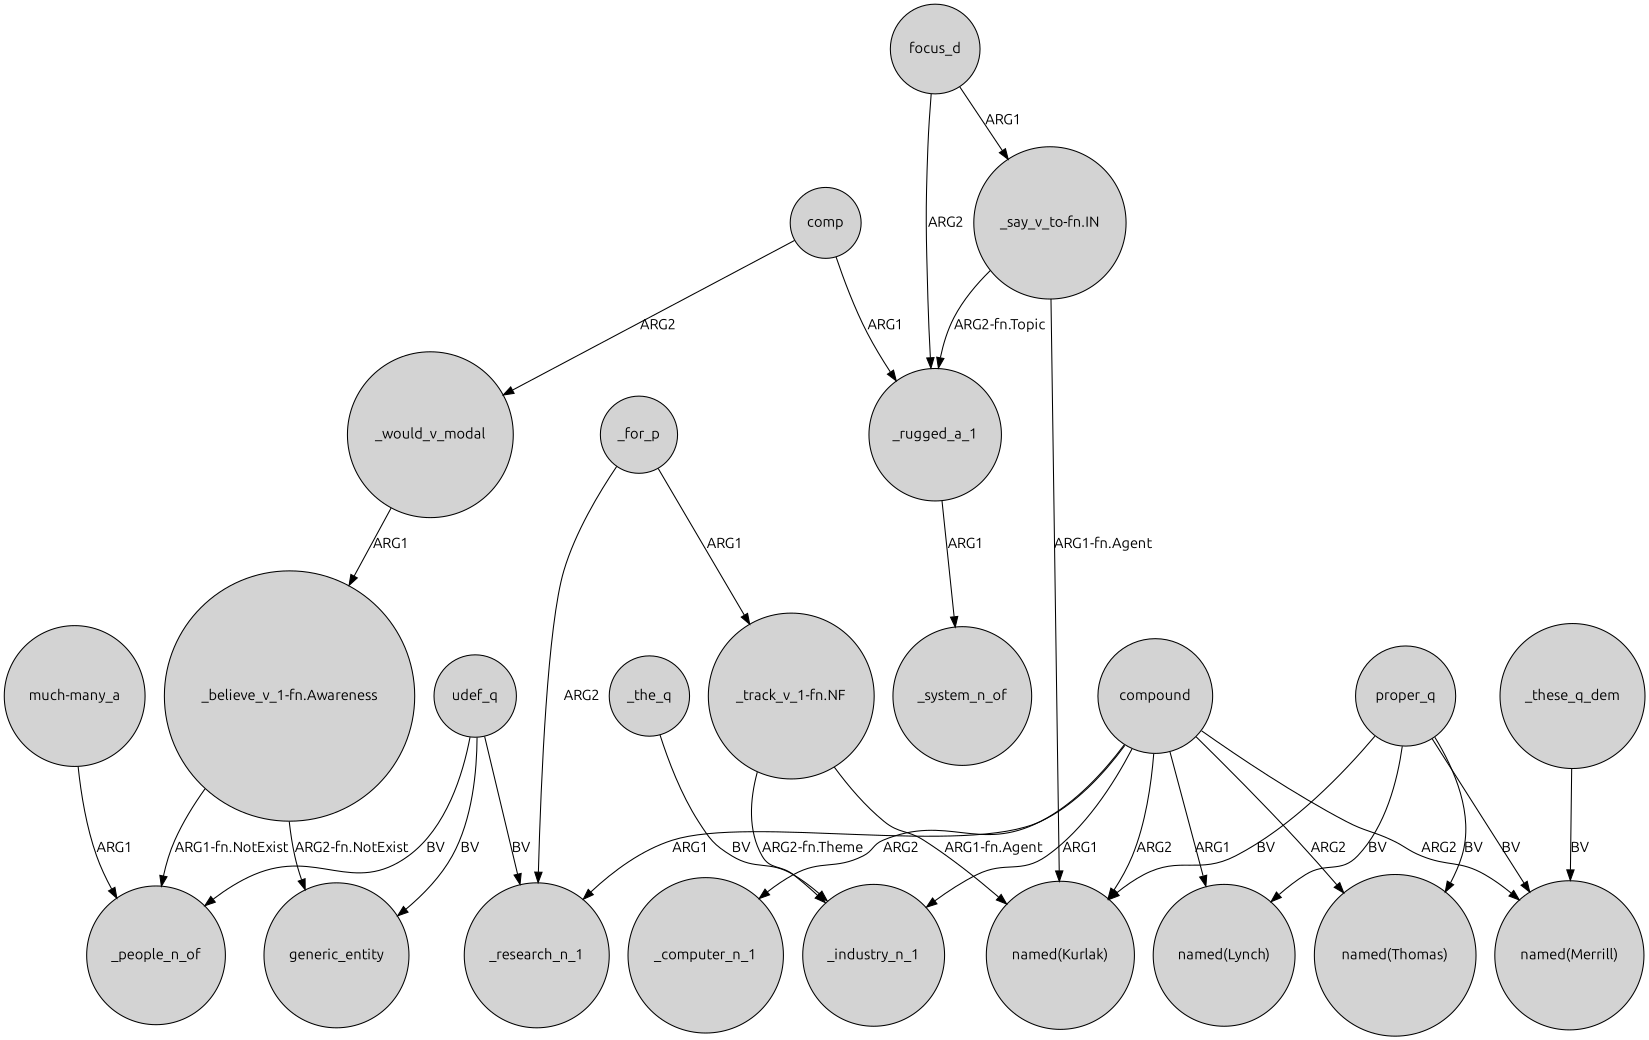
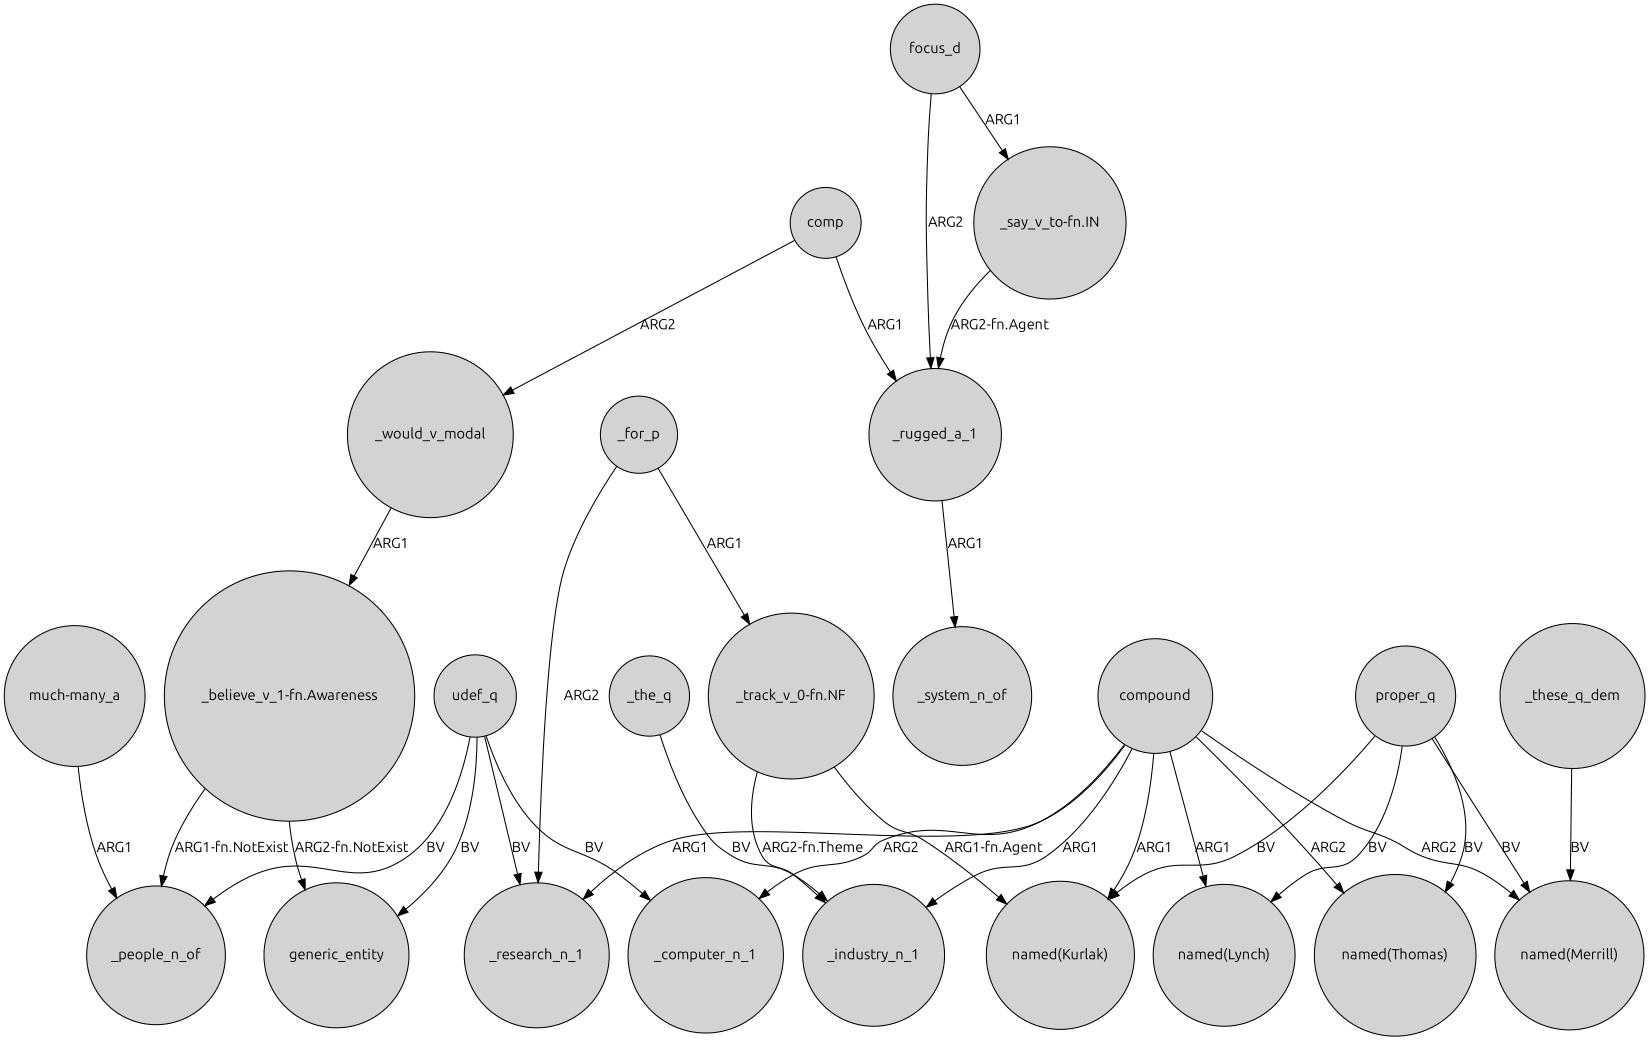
edge "_say_v_to-fn.IN" -> "_rugged_a_1": label "ARG2-fn.Topic" -> "ARG2-fn.Agent"
edge "_say_v_to-fn.IN" -> "named(Kurlak)": removed, label "ARG1-fn.Agent"
node "_track_v_1-fn.NF": label "_track_v_1-fn.NF" -> "_track_v_0-fn.NF"
edge "udef_q" -> "_computer_n_1": added, label "BV"
edge "compound" -> "named(Kurlak)": label "ARG2" -> "ARG1"
